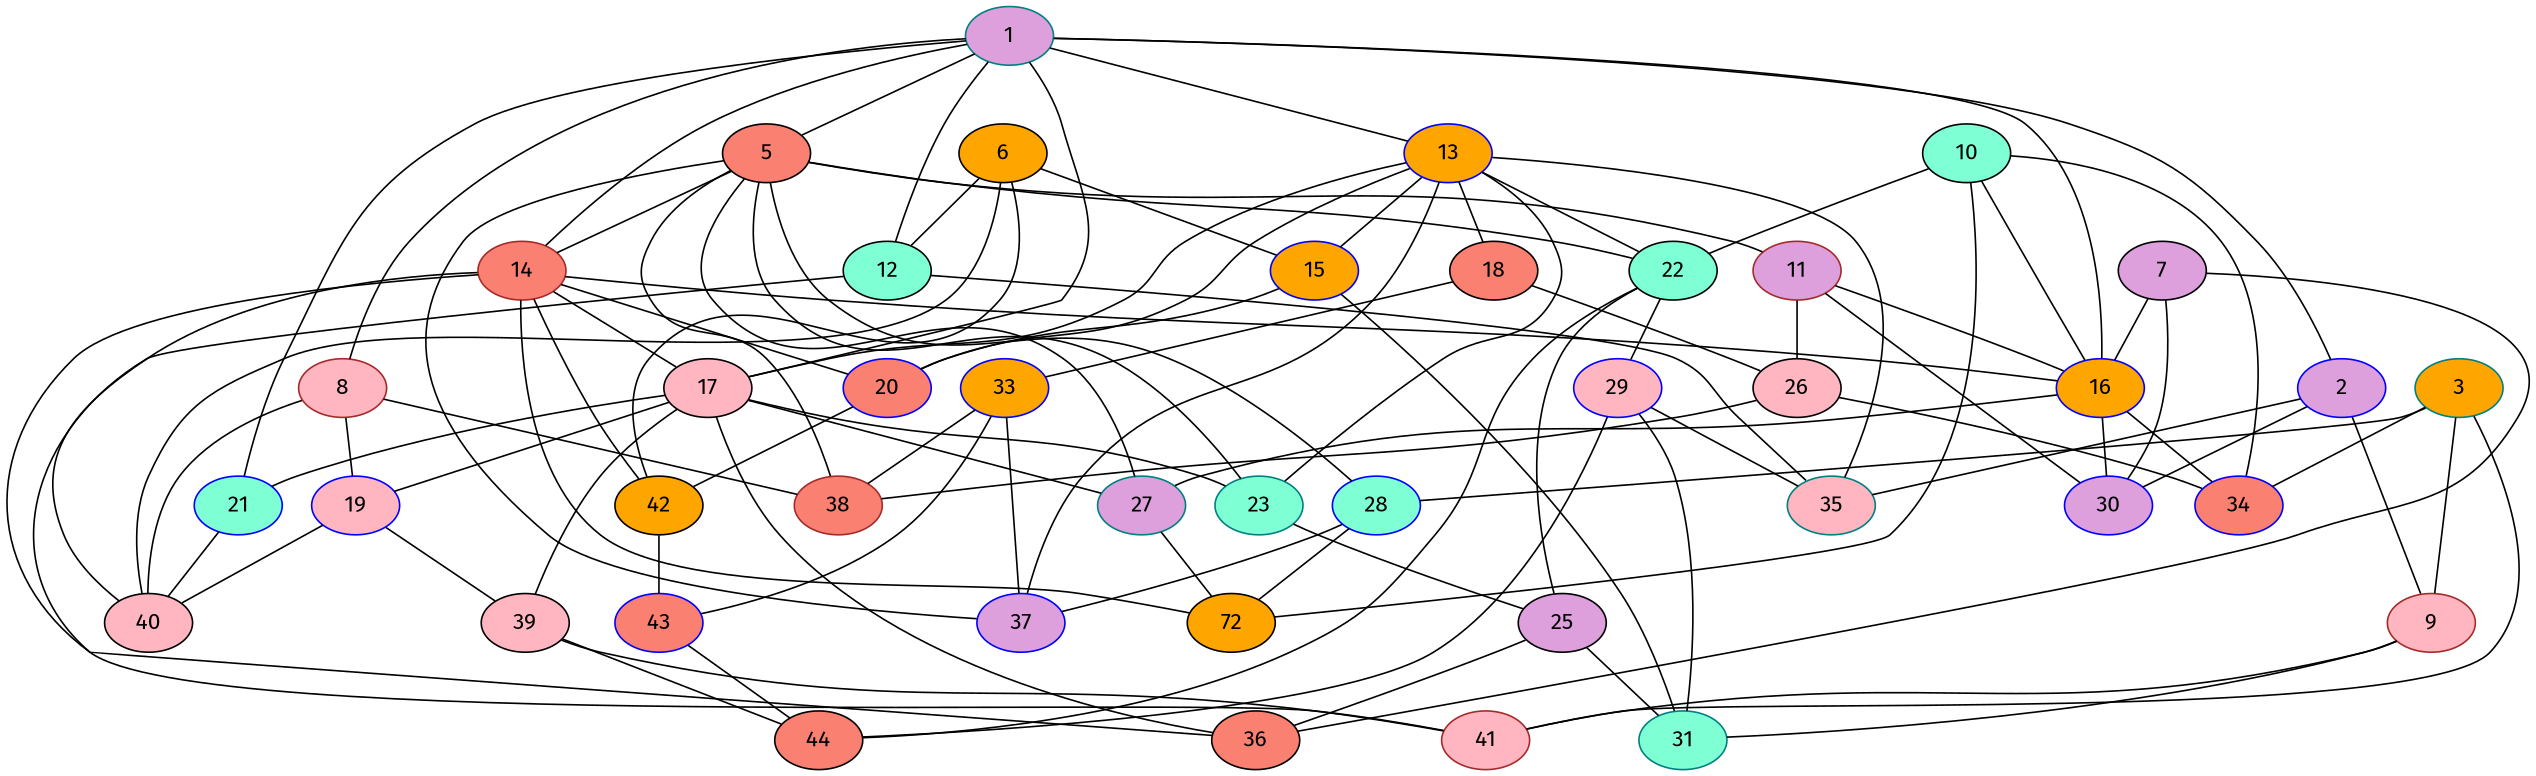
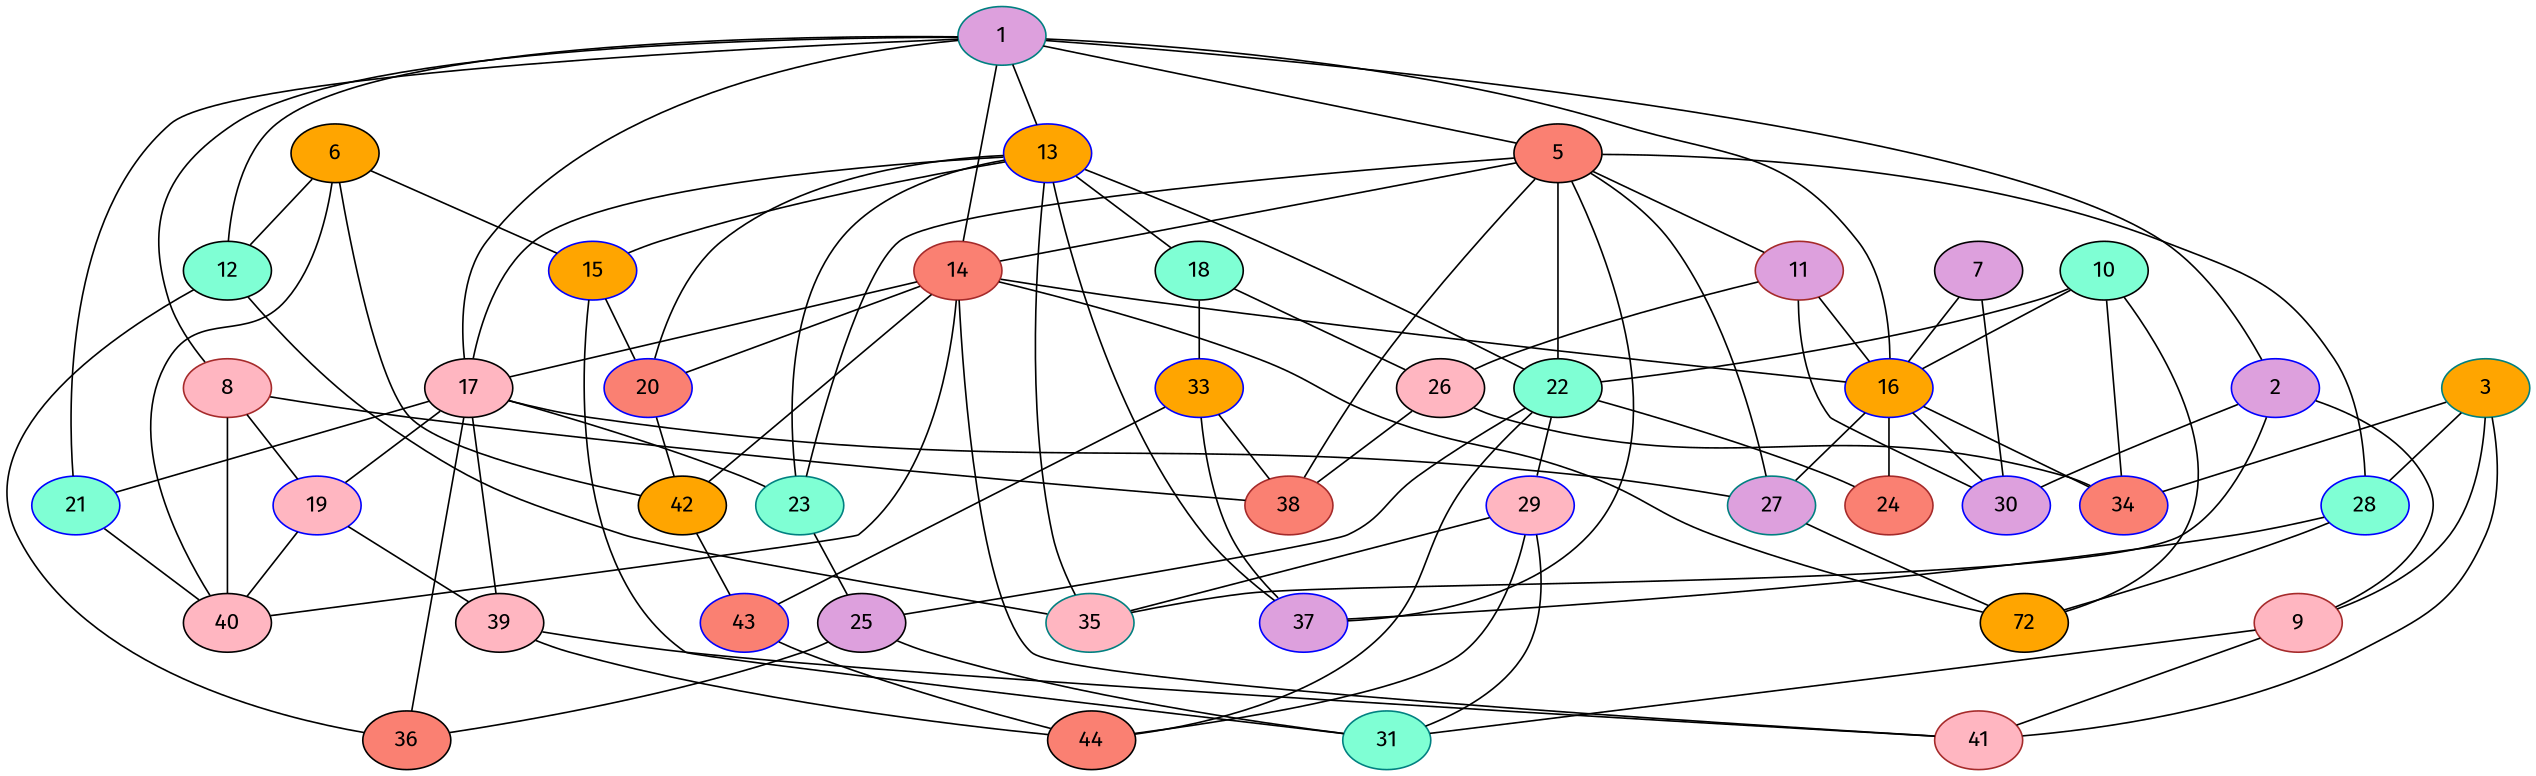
node "18": fillcolor salmon -> aquamarine
node "24": added
edge "7" -- "36": removed
